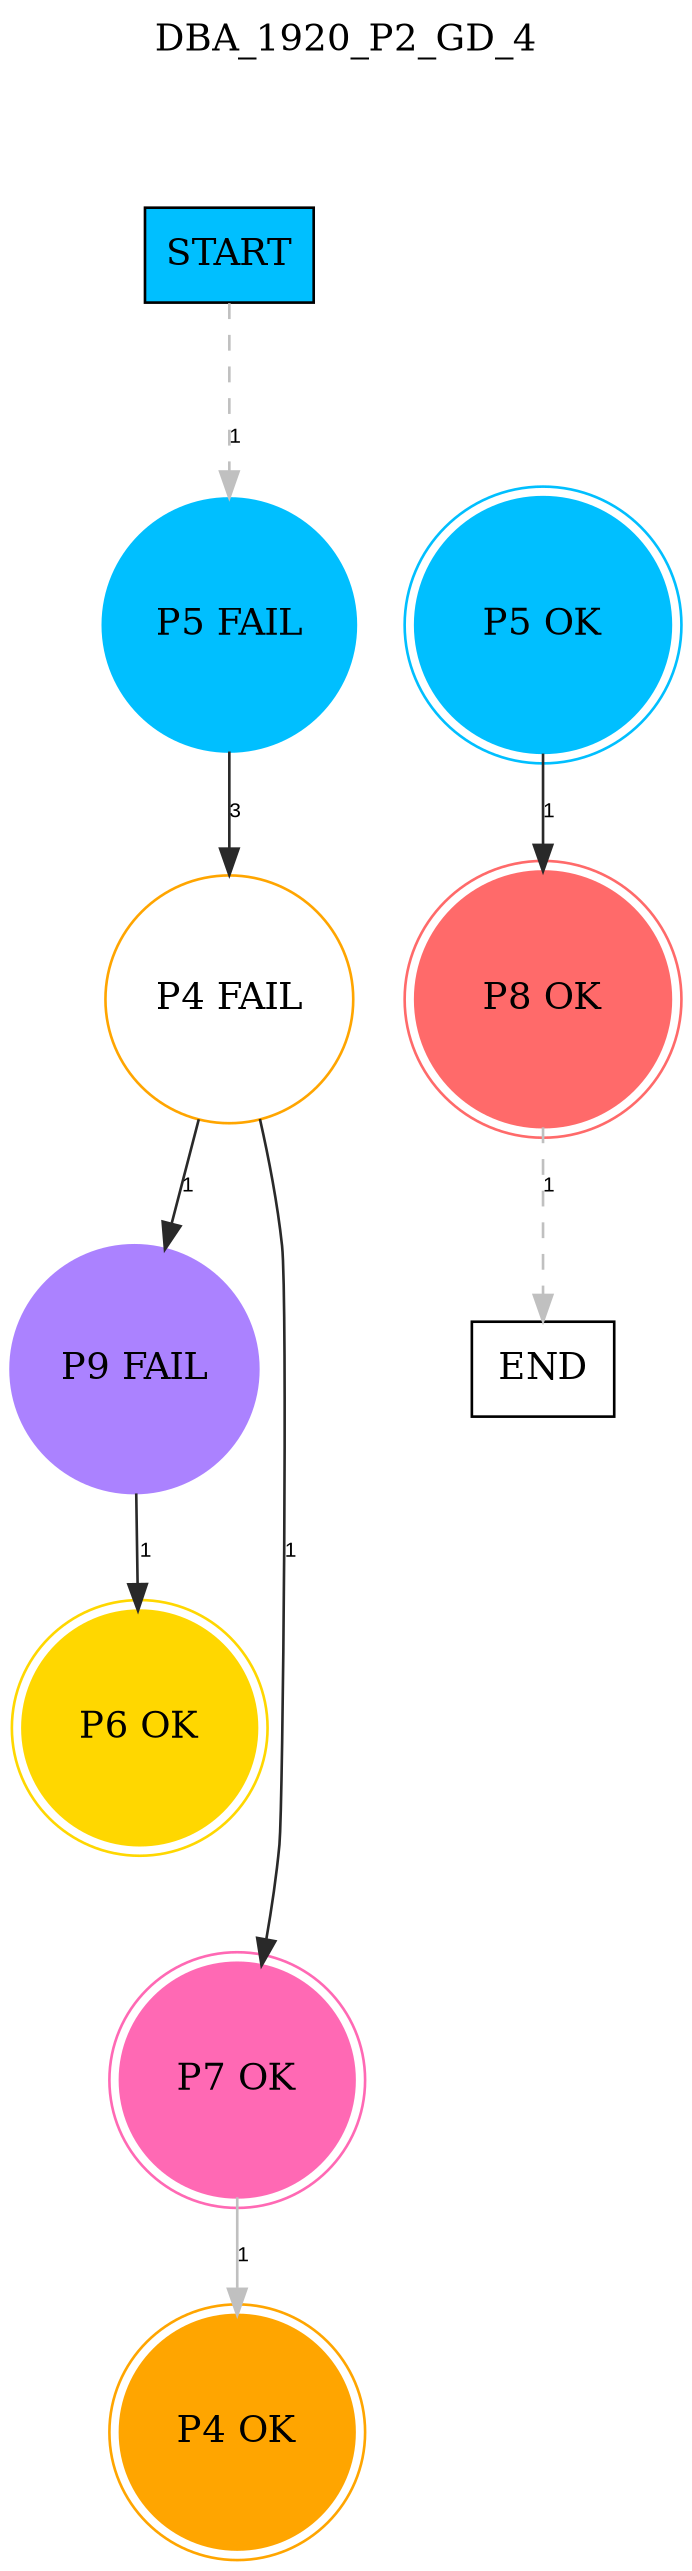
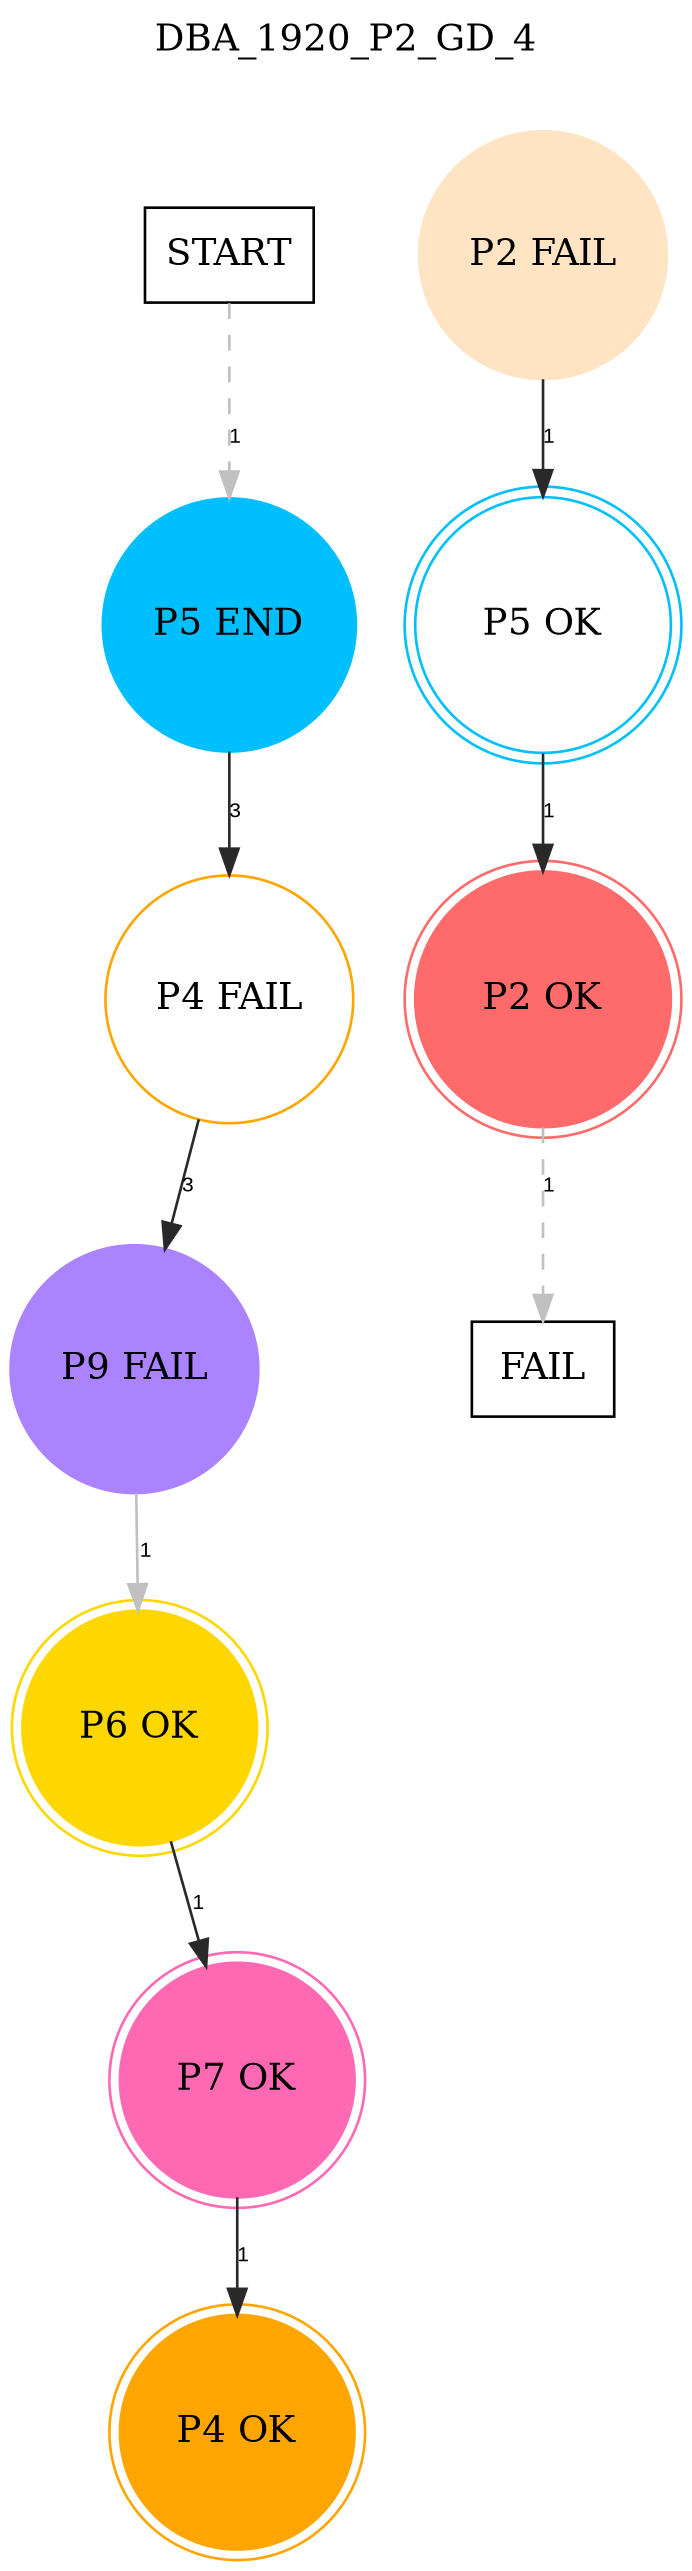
node "START": fillcolor deepskyblue -> white
node "P2 FAIL": added
node "P5 FAIL": label "P5 FAIL" -> "P5 END"
node "P5 OK": fillcolor deepskyblue -> white
node "P8 OK": label "P8 OK" -> "P2 OK"
edge "P4 FAIL" -> "P9 FAIL": label "1" -> "3"
node "END": label "END" -> "FAIL"
edge "P4 FAIL" -> "P7 OK": now "P6 OK" -> "P7 OK"
edge "P9 FAIL" -> "P6 OK": color grey16 -> grey
edge "P7 OK" -> "P4 OK": color grey -> grey16
